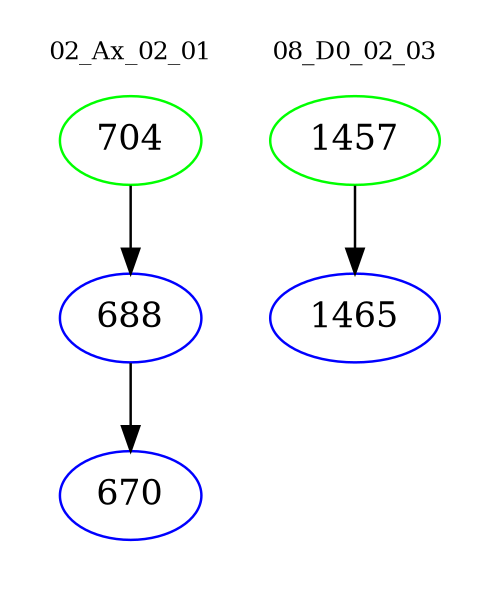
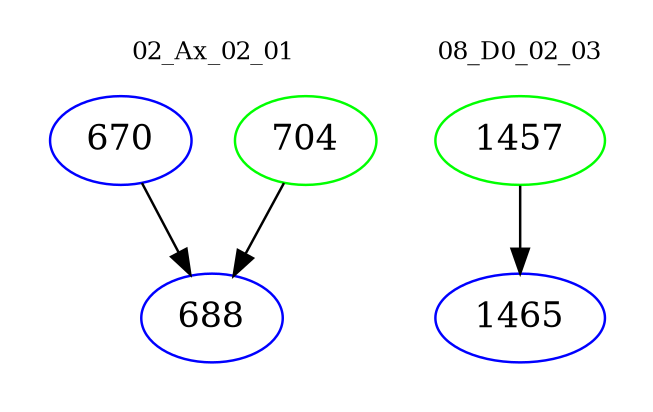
edge "688" -> "670": reversed
